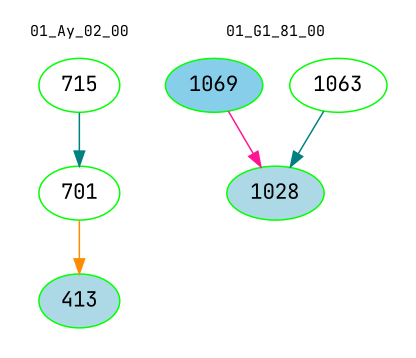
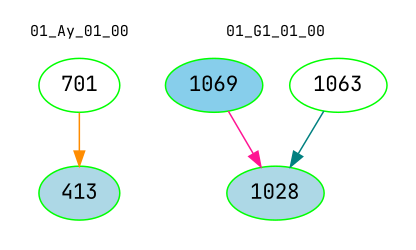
cluster "01_Ay_02_00": label "01_Ay_02_00" -> "01_Ay_01_00"
cluster "01_G1_81_00": label "01_G1_81_00" -> "01_G1_01_00"
node "715": removed
